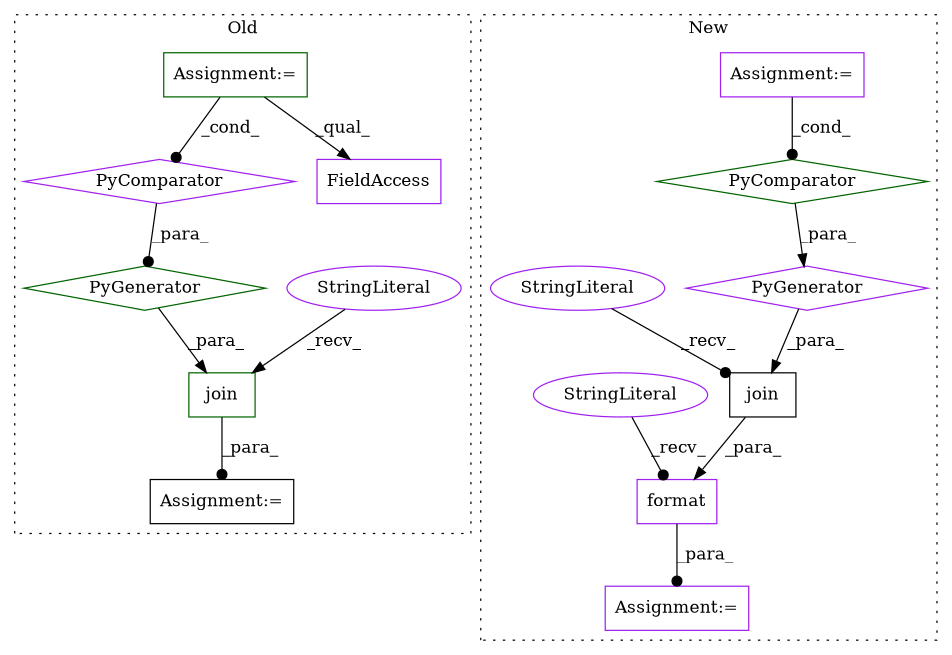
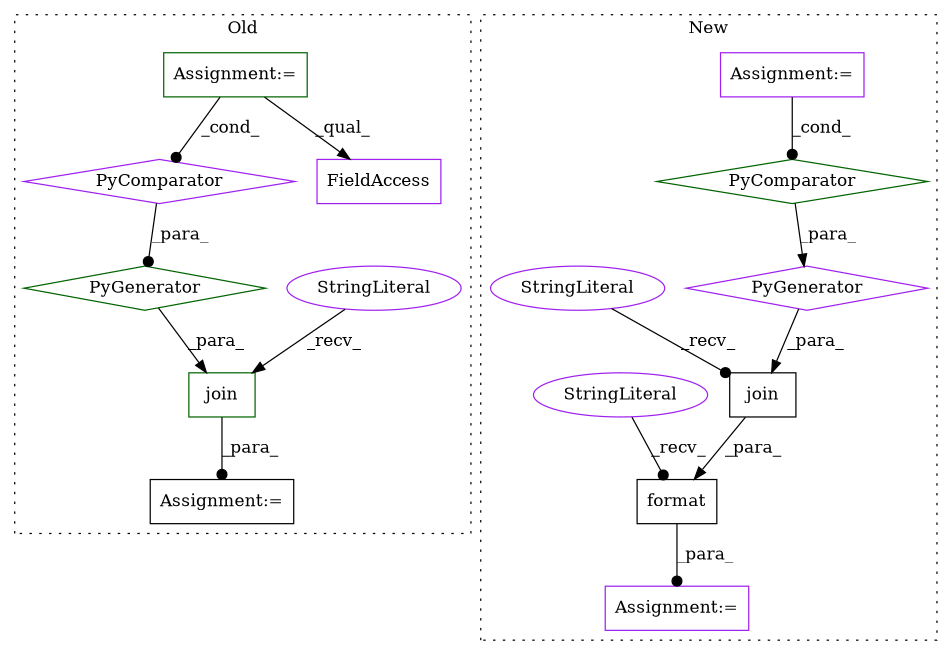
node "format": color purple -> black
